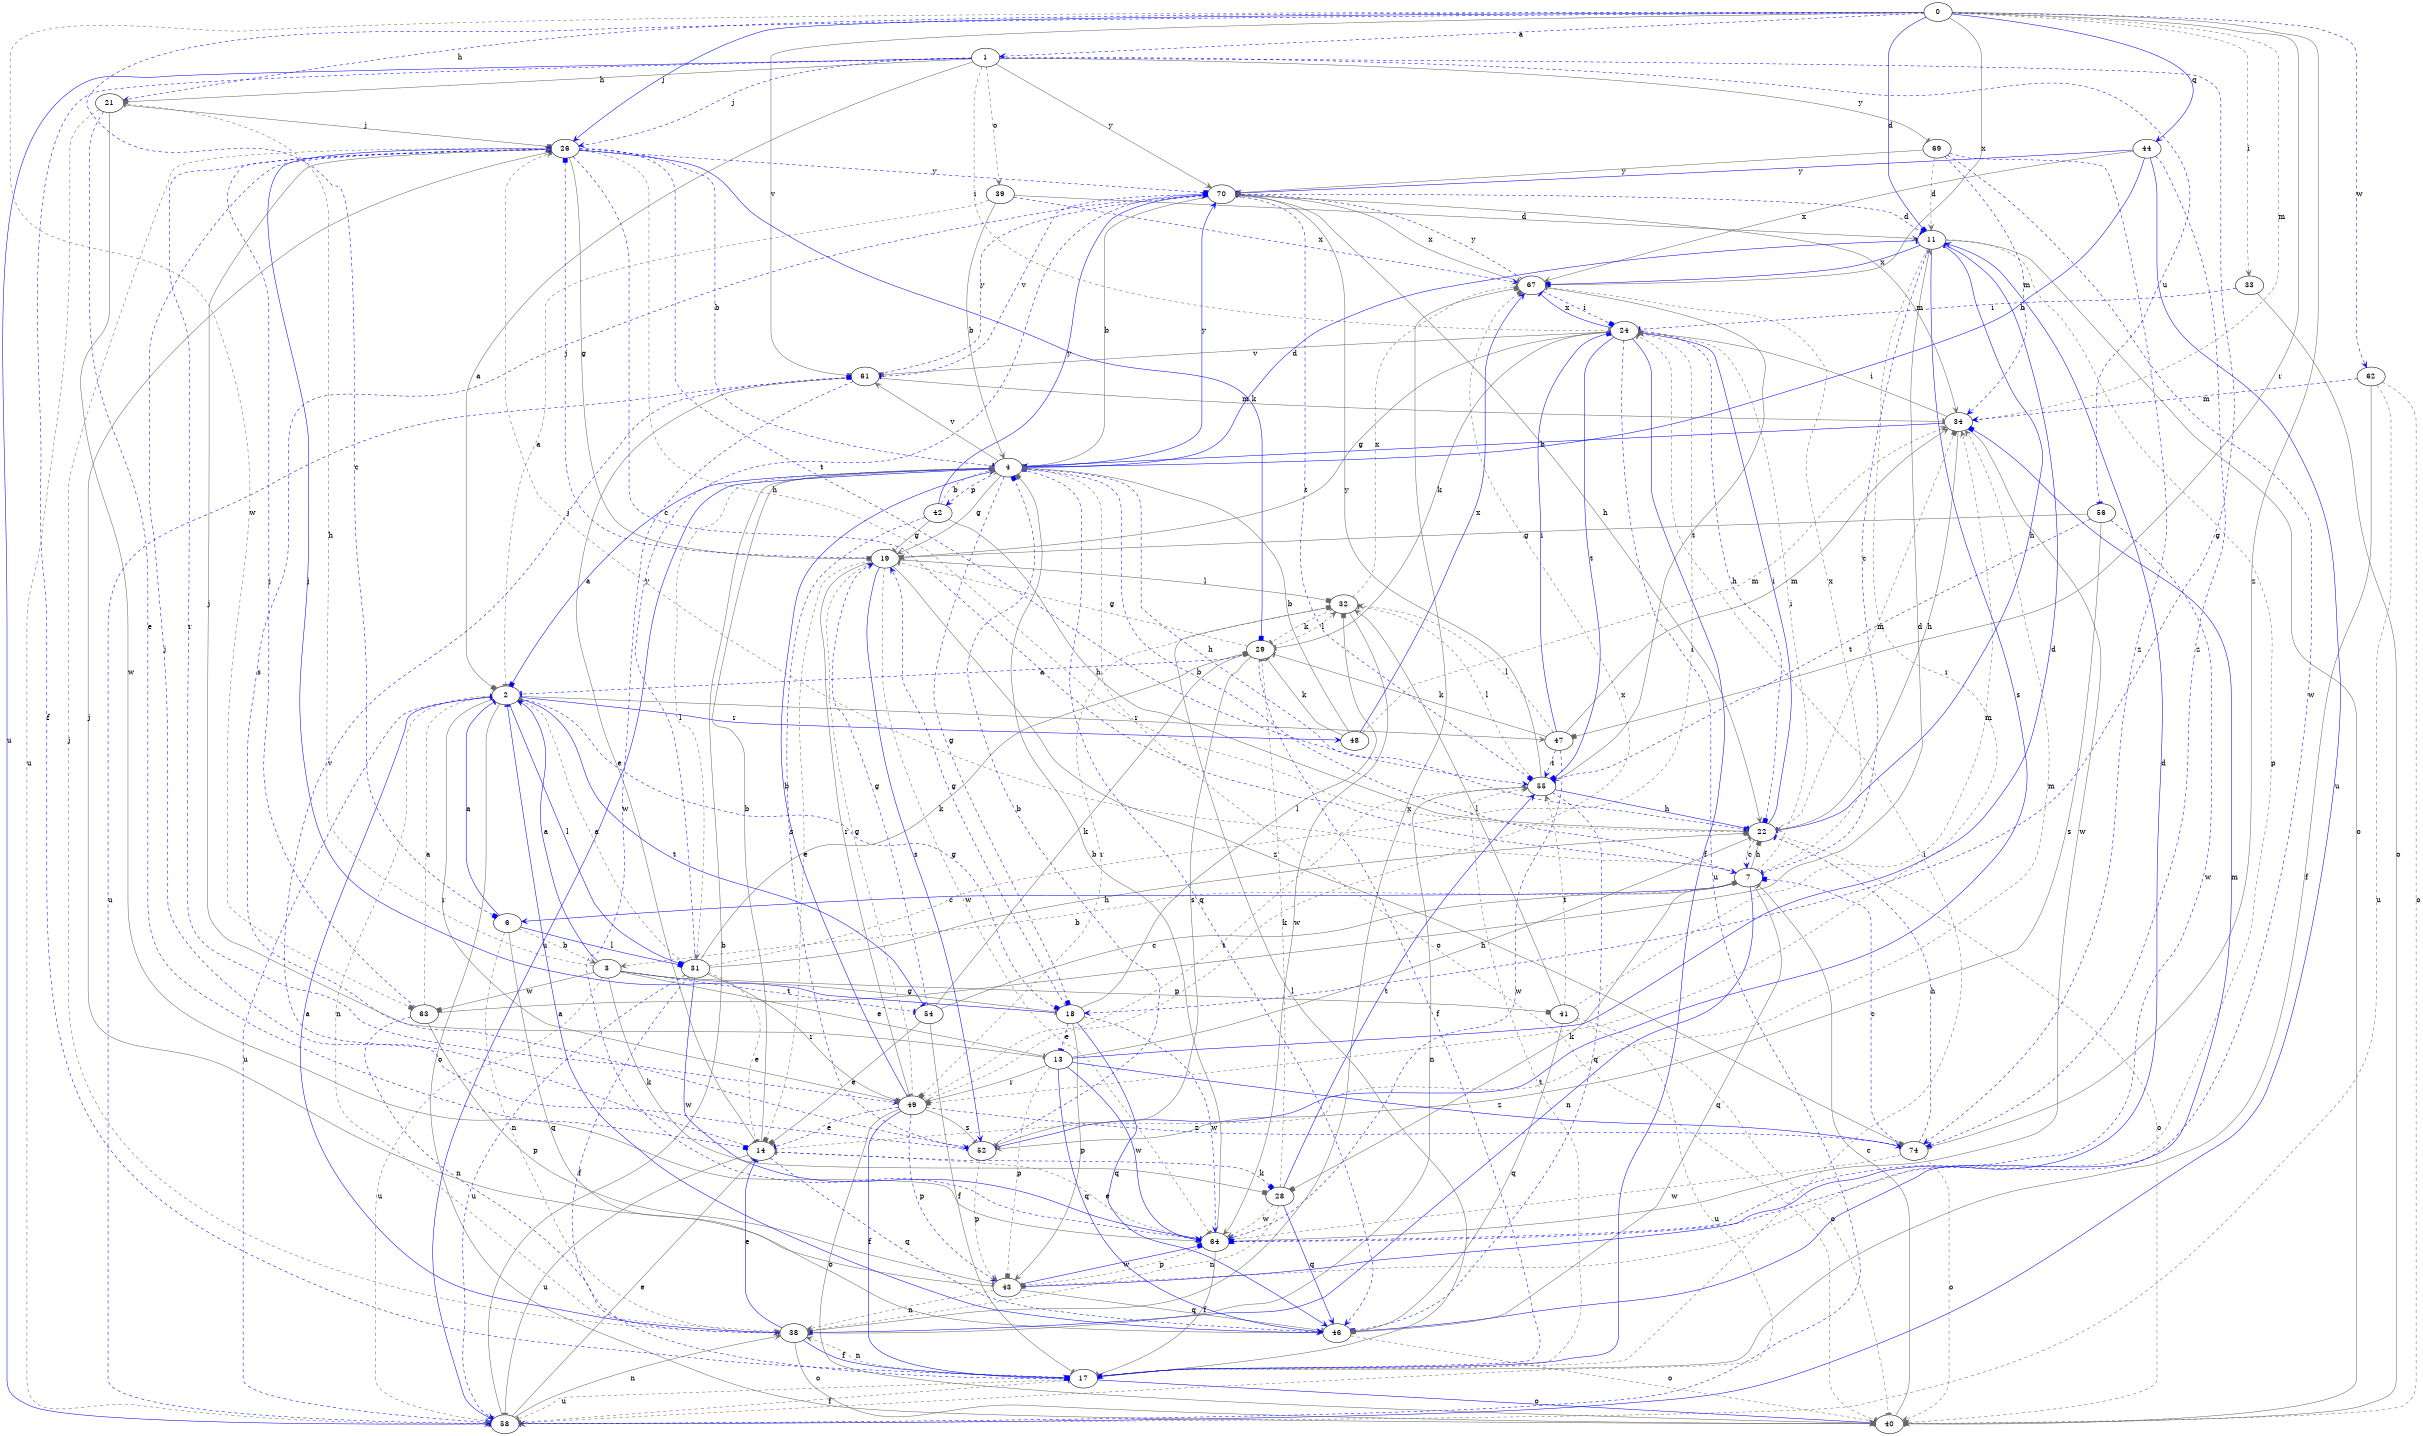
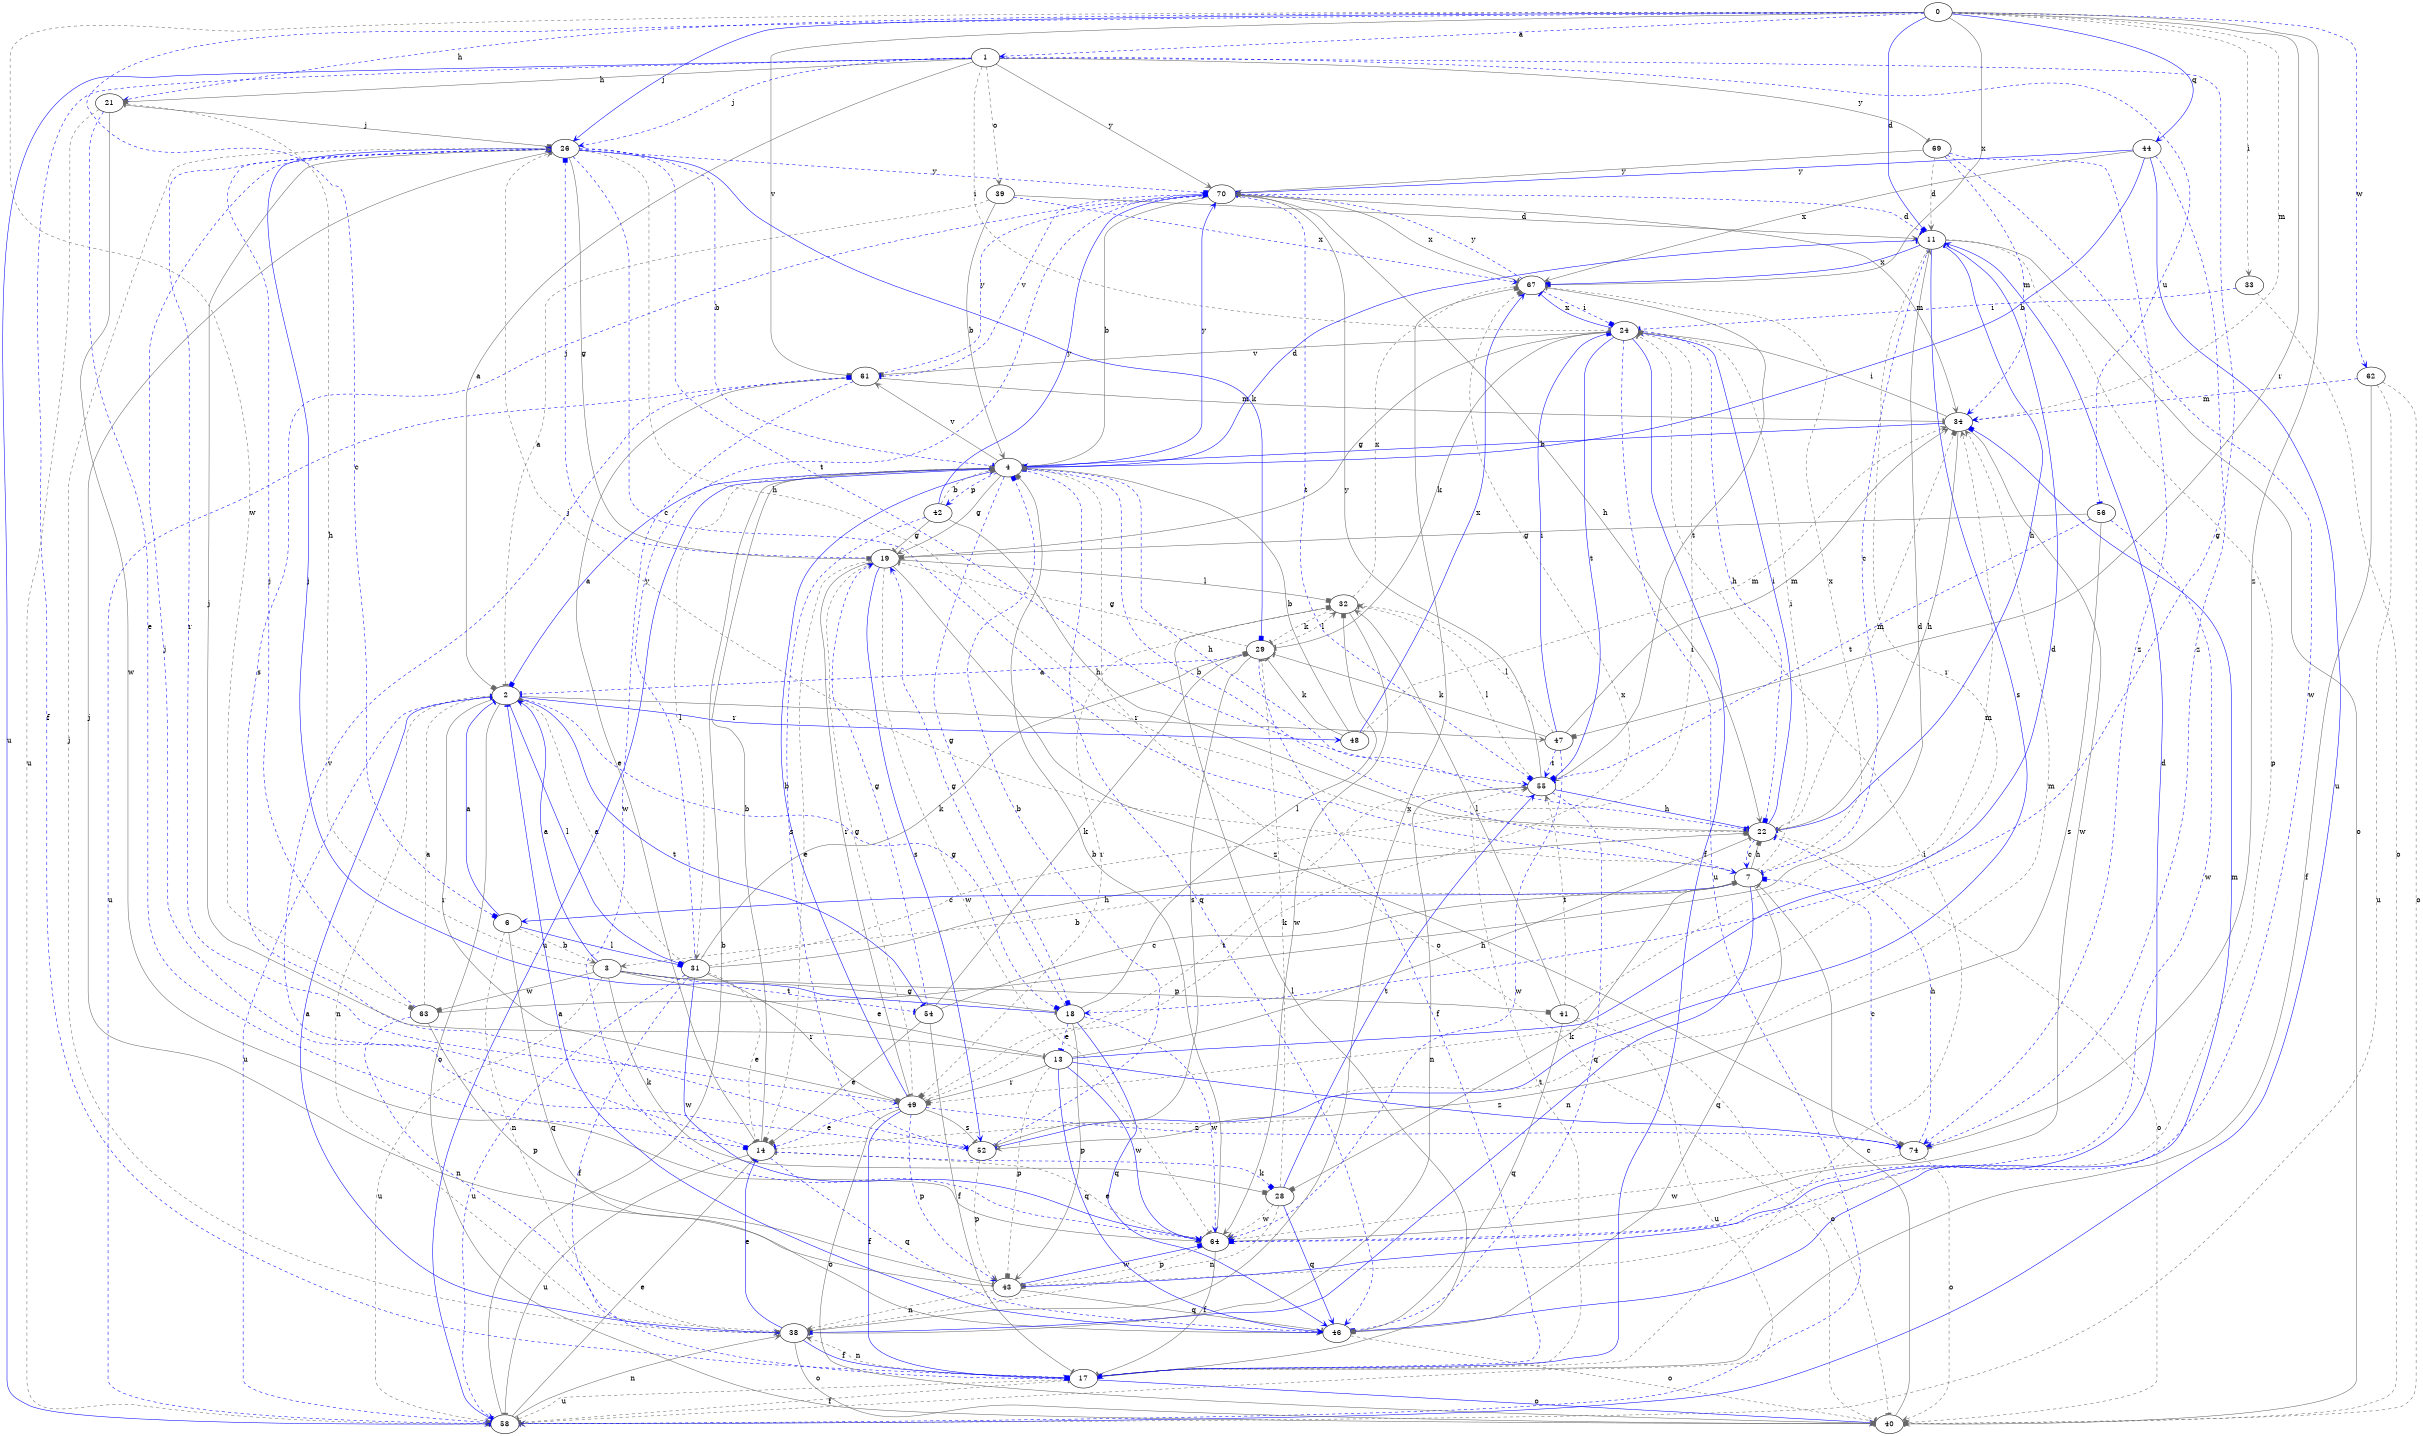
edge "33" -> "40": style solid -> dashed
